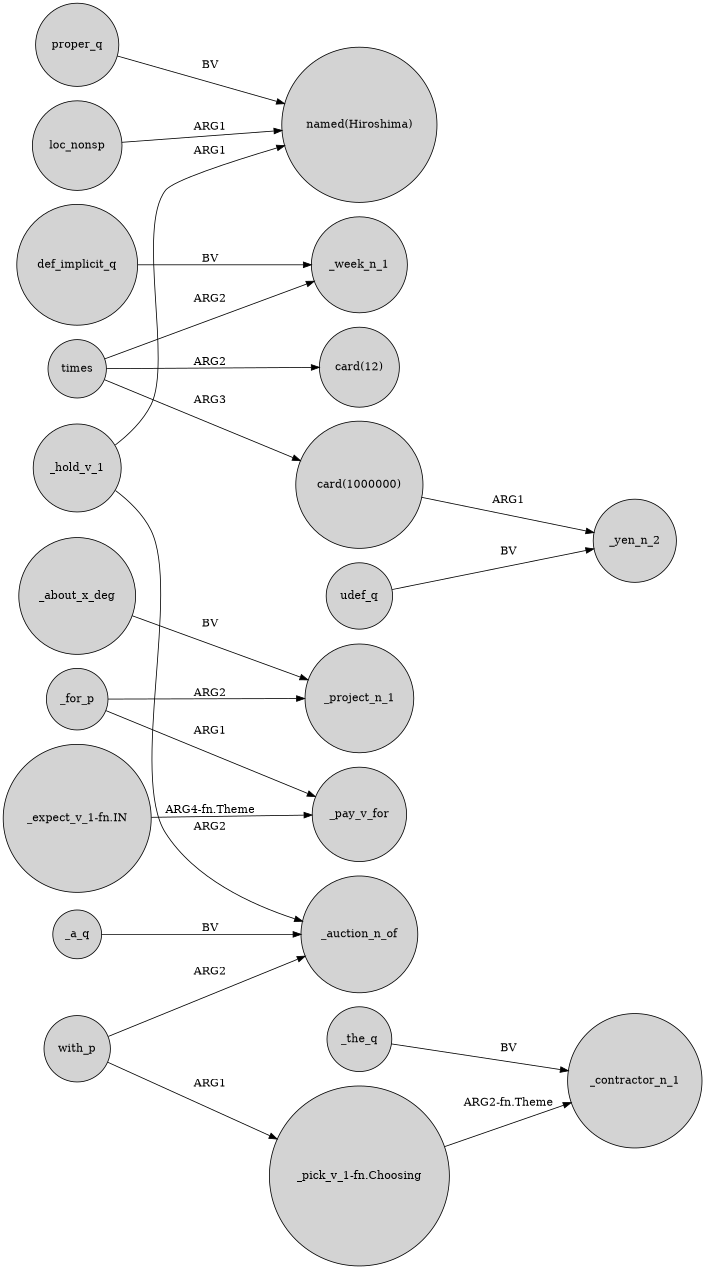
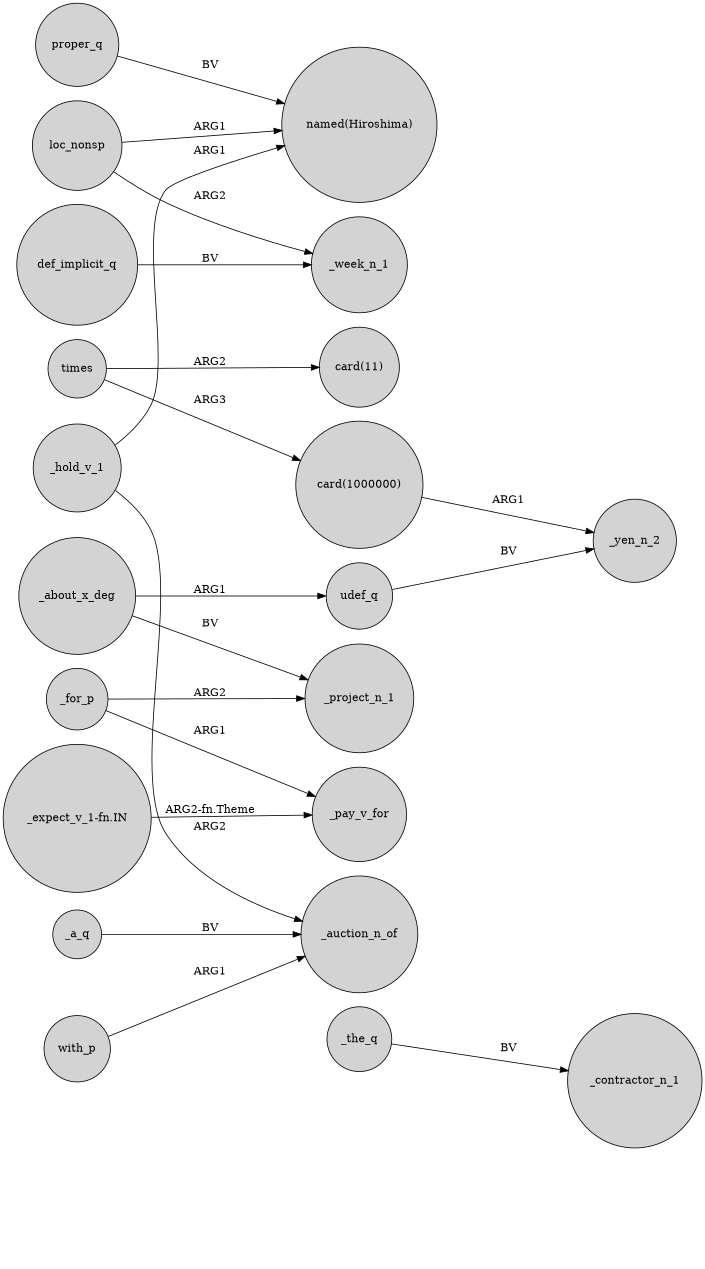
edge "times" -> "_week_n_1": now "loc_nonsp" -> "_week_n_1"
node "card(12)": label "card(12)" -> "card(11)"
edge "_about_x_deg" -> "udef_q": added, label "ARG1"
edge "_expect_v_1-fn.IN" -> "_pay_v_for": label "ARG4-fn.Theme" -> "ARG2-fn.Theme"
edge "with_p" -> "_auction_n_of": label "ARG2" -> "ARG1"
node "_pick_v_1-fn.Choosing": removed
